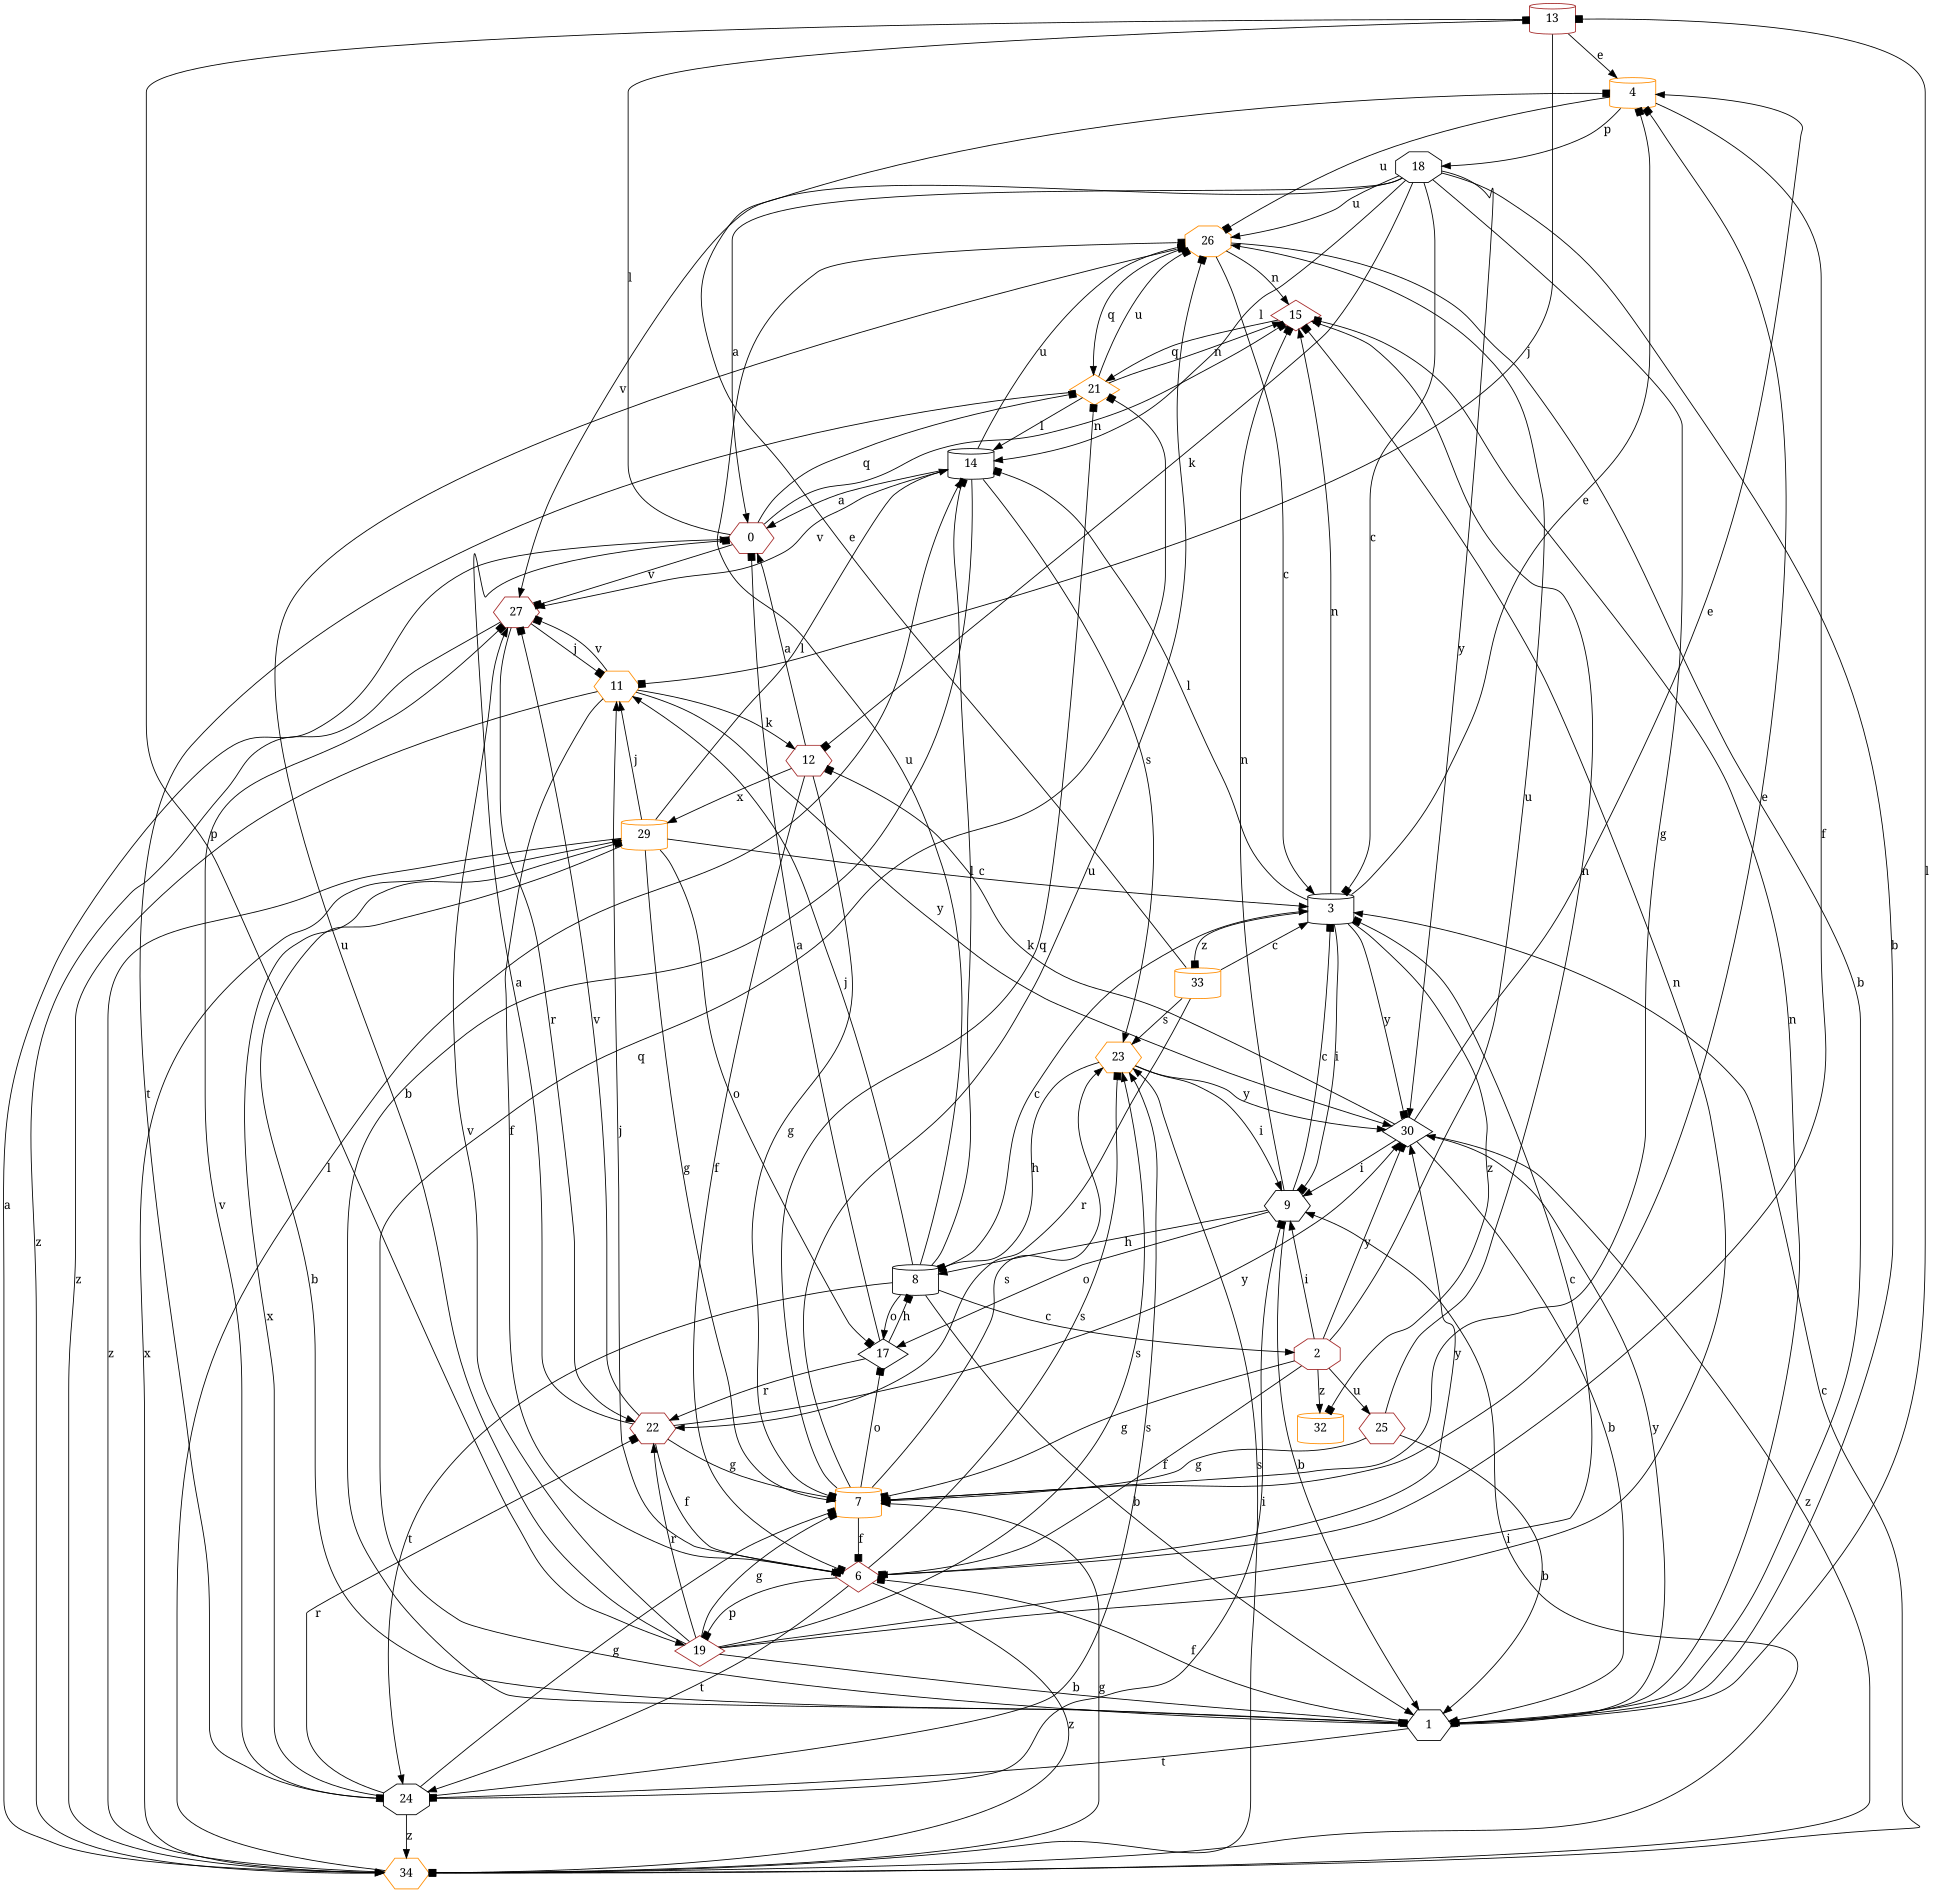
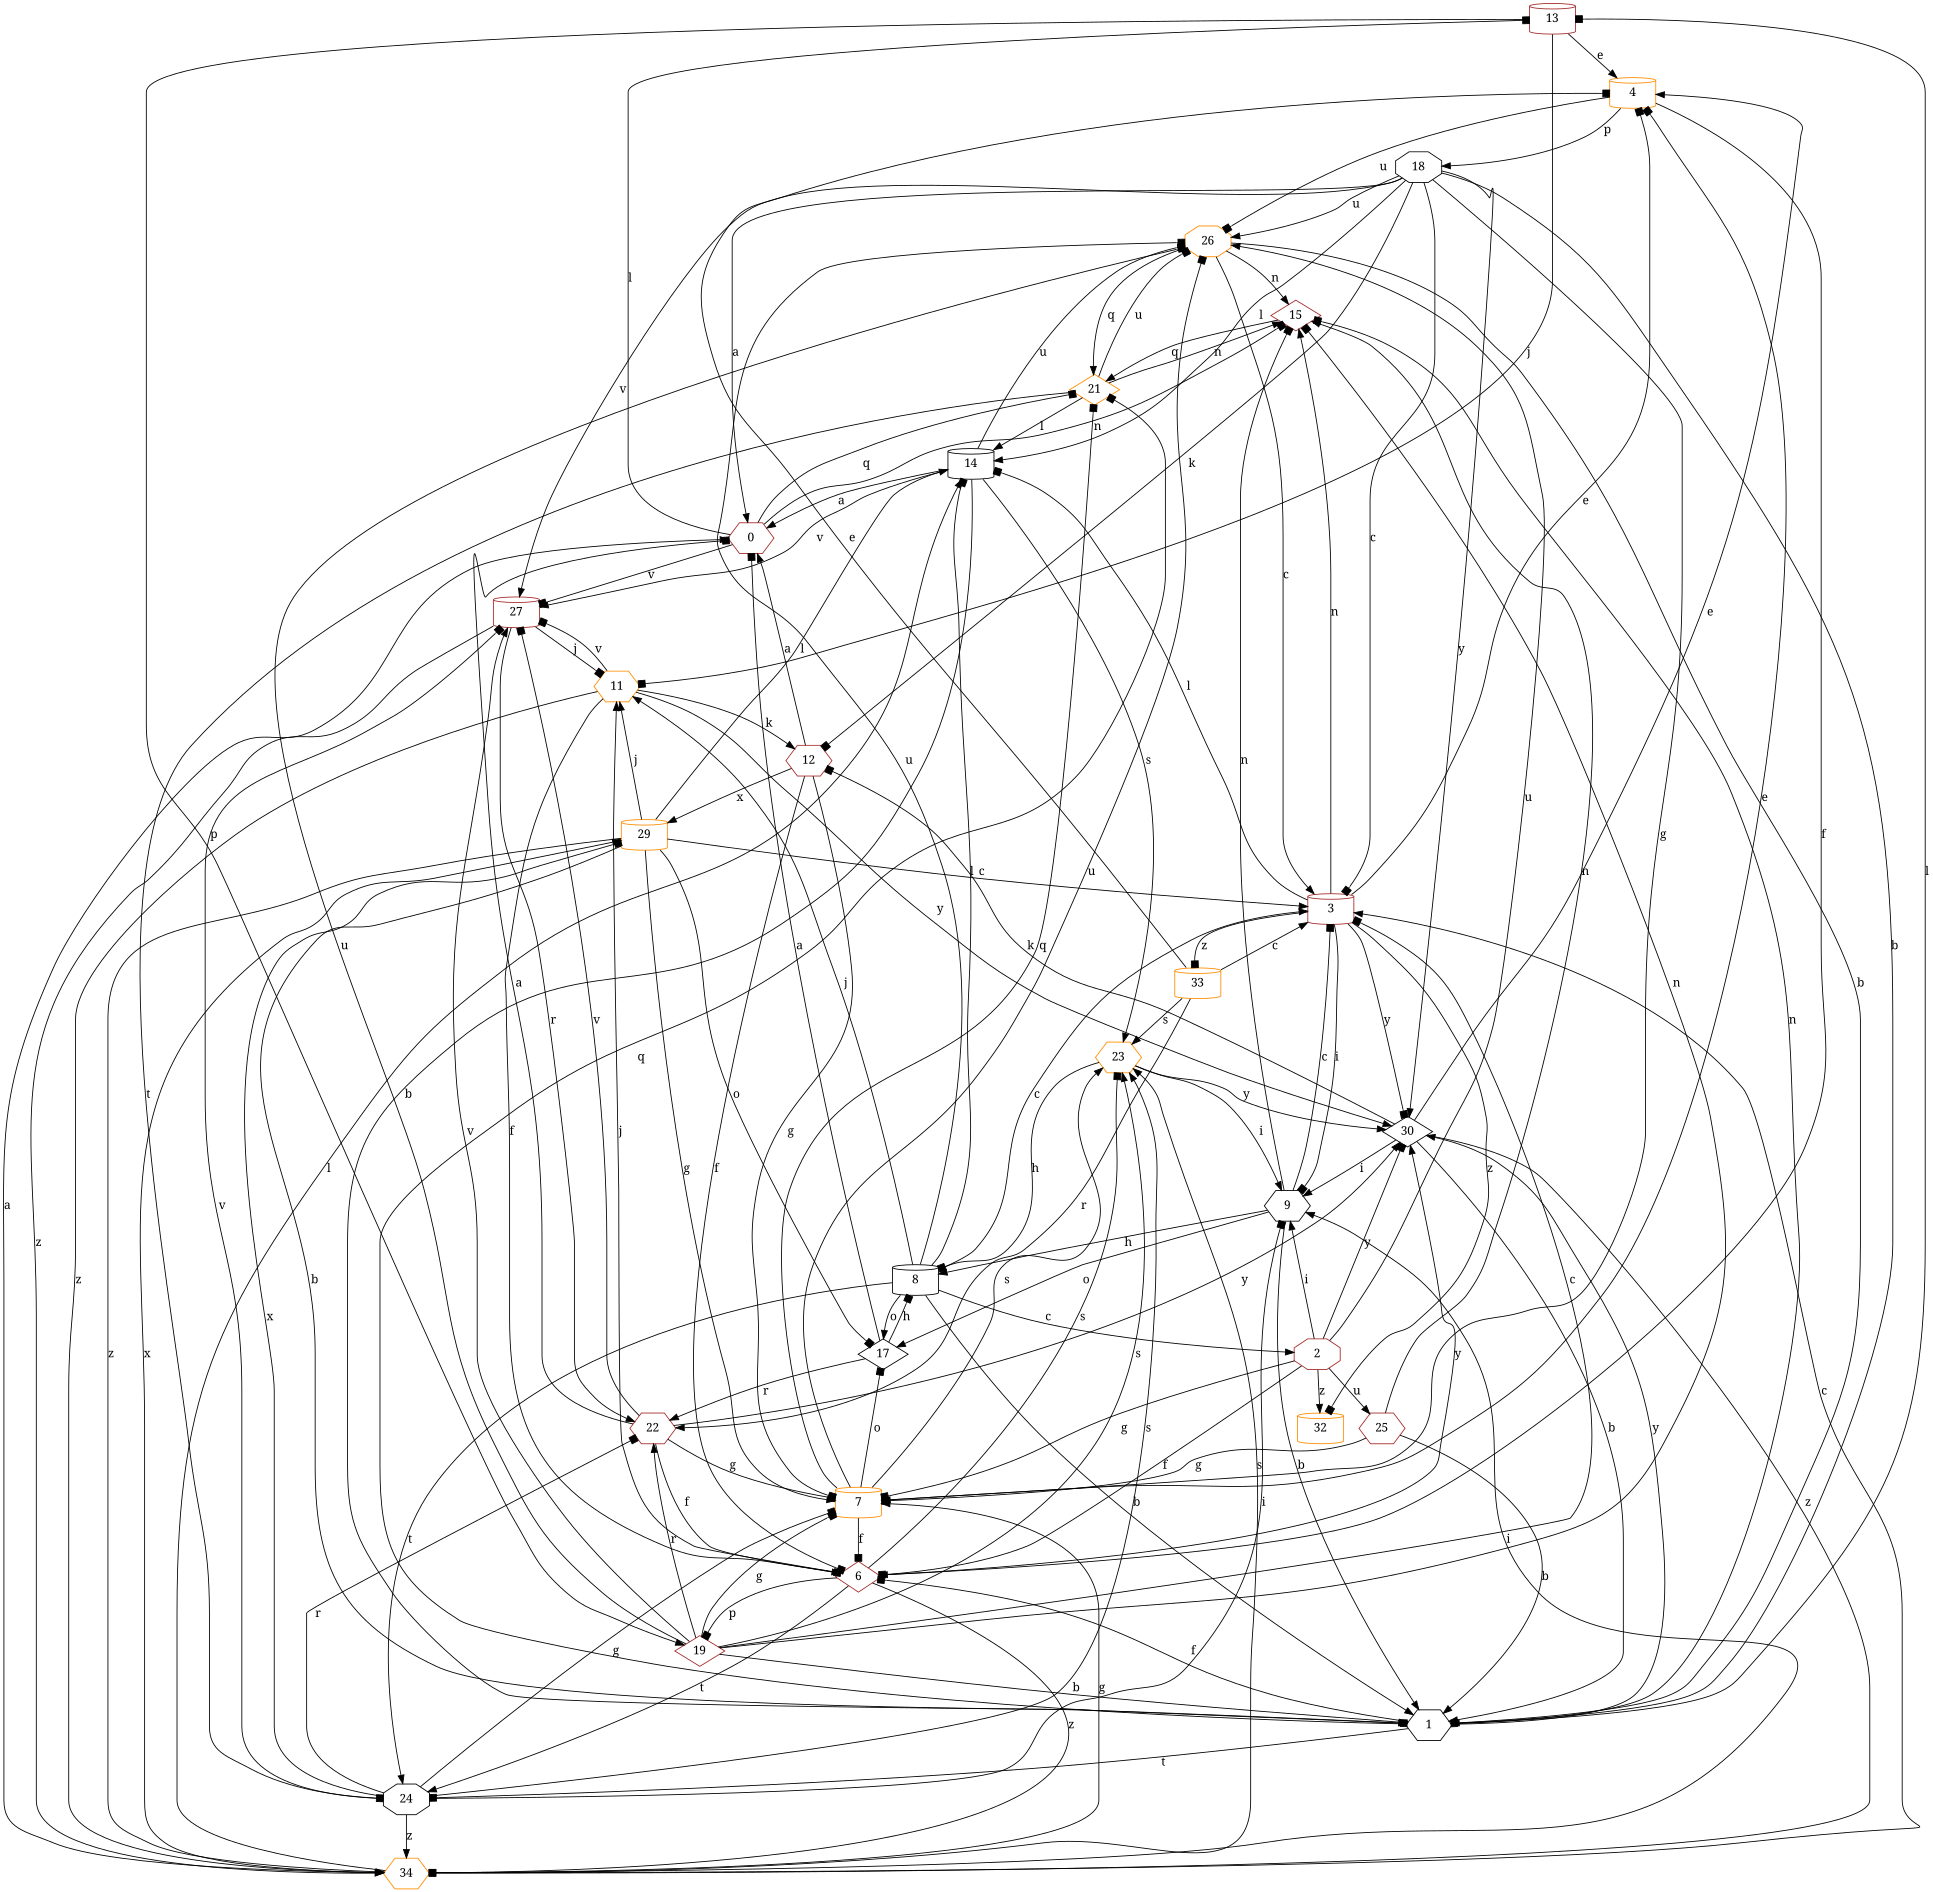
node "27": shape hexagon -> cylinder
node "3": color black -> brown
